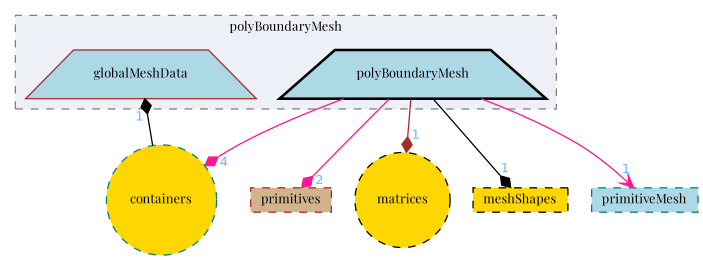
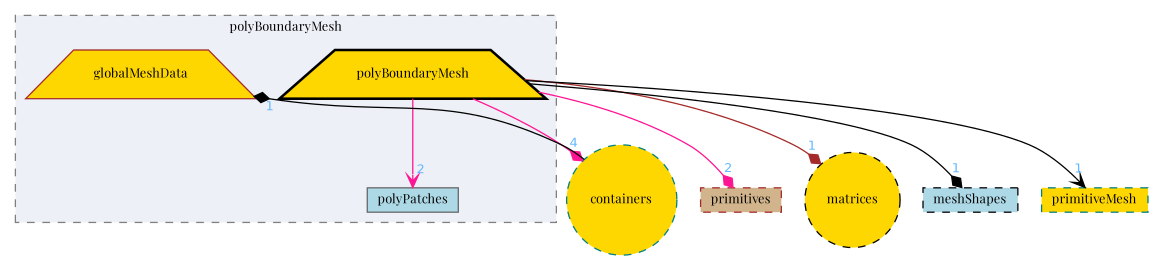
node "globalMeshData": fillcolor lightblue -> gold
node "polyBoundaryMesh": fillcolor lightblue -> gold
edge "polyBoundaryMesh" -> "primitiveMesh": color deeppink -> black
node "polyPatches": added
node "meshShapes": fillcolor gold -> lightblue
node "primitiveMesh": fillcolor lightblue -> gold
